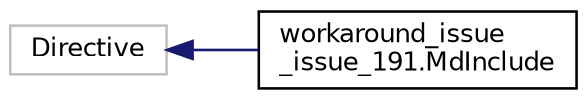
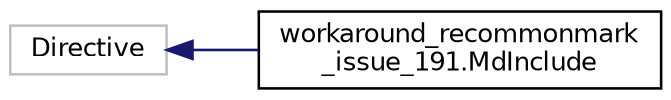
node "workaround_issue _issue_191.MdInclude": label "workaround_issue _issue_191.MdInclude" -> "workaround_recommonmark _issue_191.MdInclude"
